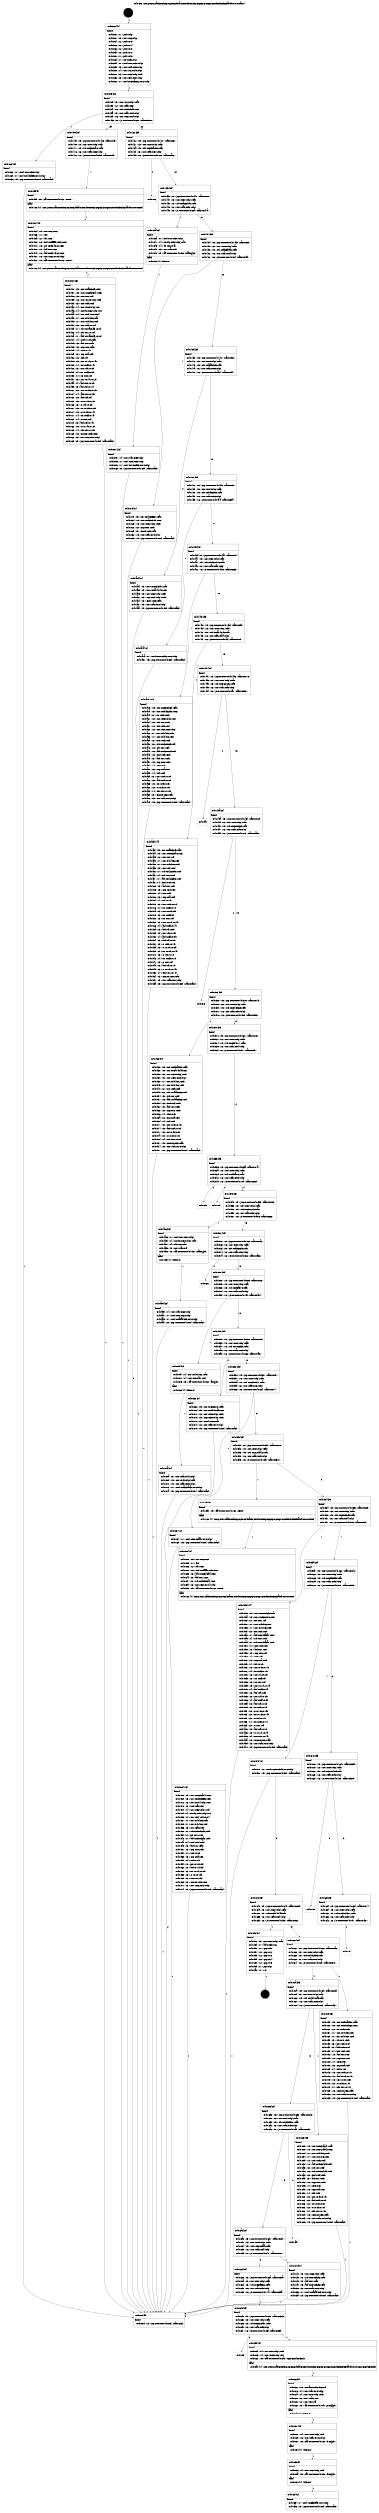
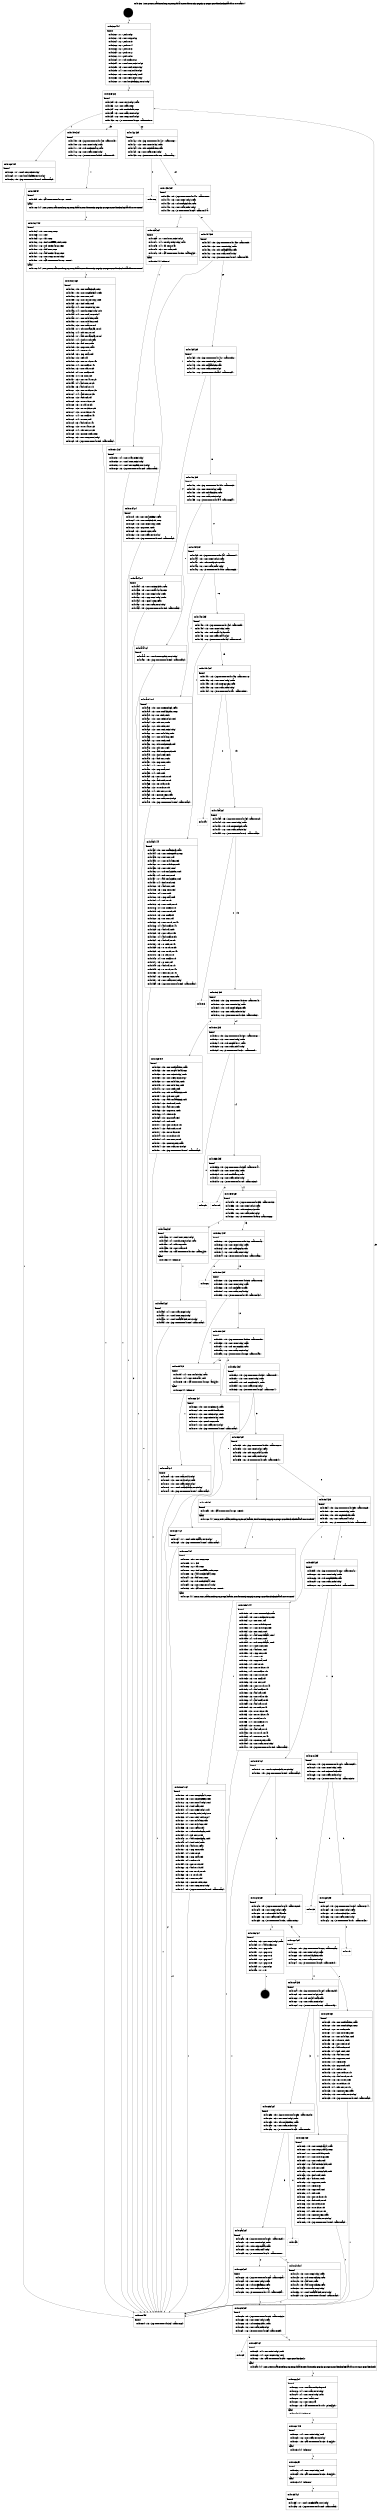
edge "0x401b8c [168]" -> "0x401b64 [40]": reversed
edge "0x401535 [25]" -> "0x401cb7": now "0x40151c [25]" -> "0x401cb7"
edge "0x401e8d [5]" -> "0x4013ef [26]": added, label "23"
edge "0x401599 [25]" -> "0x4015b2 [25]": now "0x401599 [25]" -> "0x4017fd [13]"
edge "0x4018e0 [40]" -> "0x401908 [113]": added, label "1"
edge "0x401c34 [12]" -> "0x401e8d [5]": label " 1" -> " 14"
